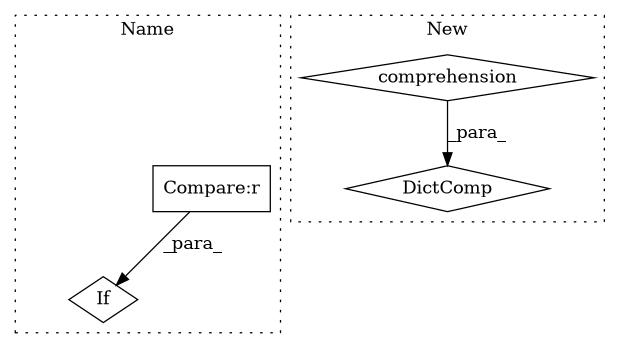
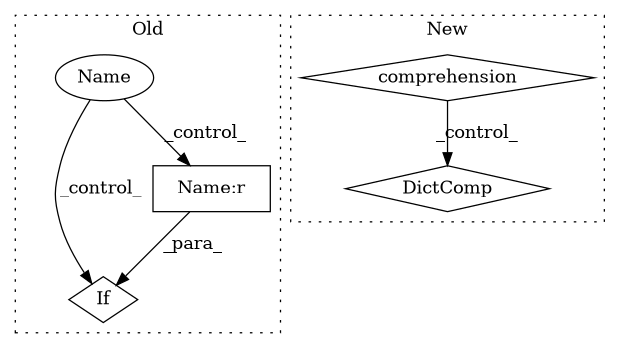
cluster "Name": label "Name" -> "Old"
node "Name": added
edge "comprehension" -> "DictComp": label "_para_" -> "_control_"
node "Compare:r": label "Compare:r" -> "Name:r"
